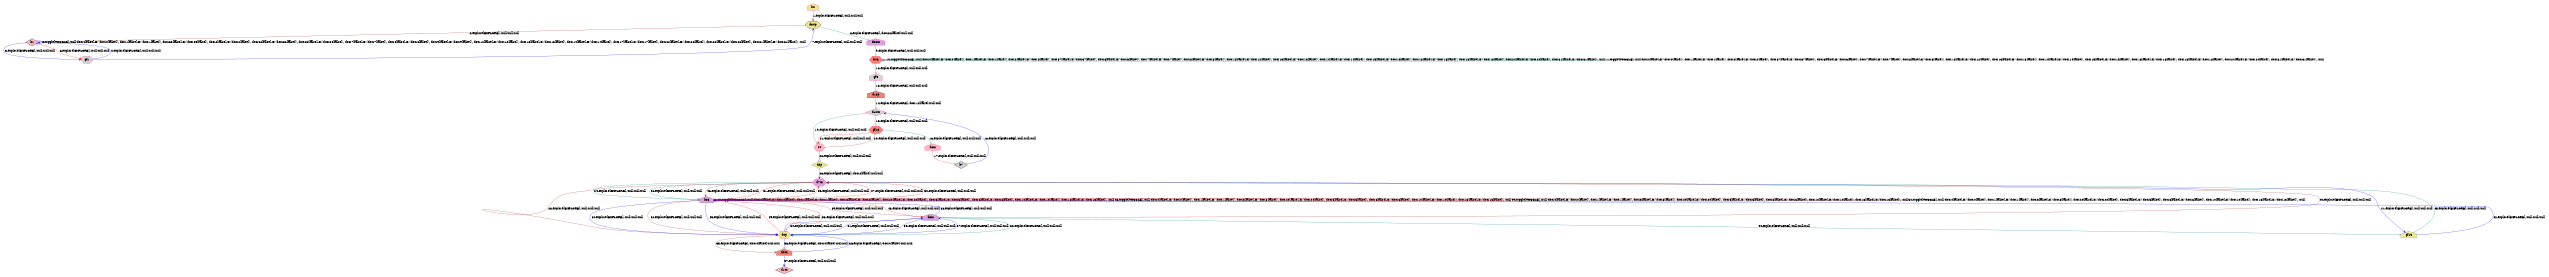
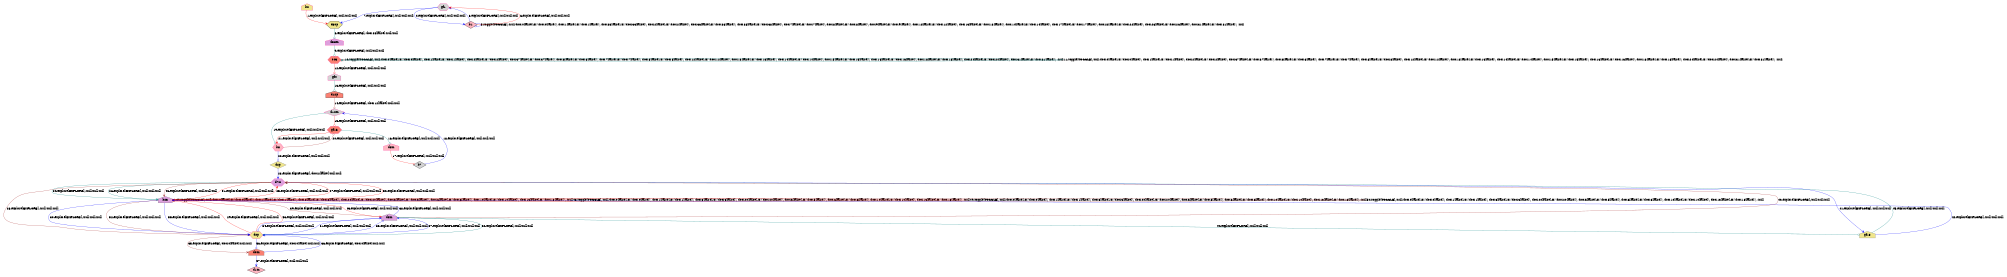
edge "d30p" -> "b1": removed, label "2-explore[EXPLORE];/null/null/null"
